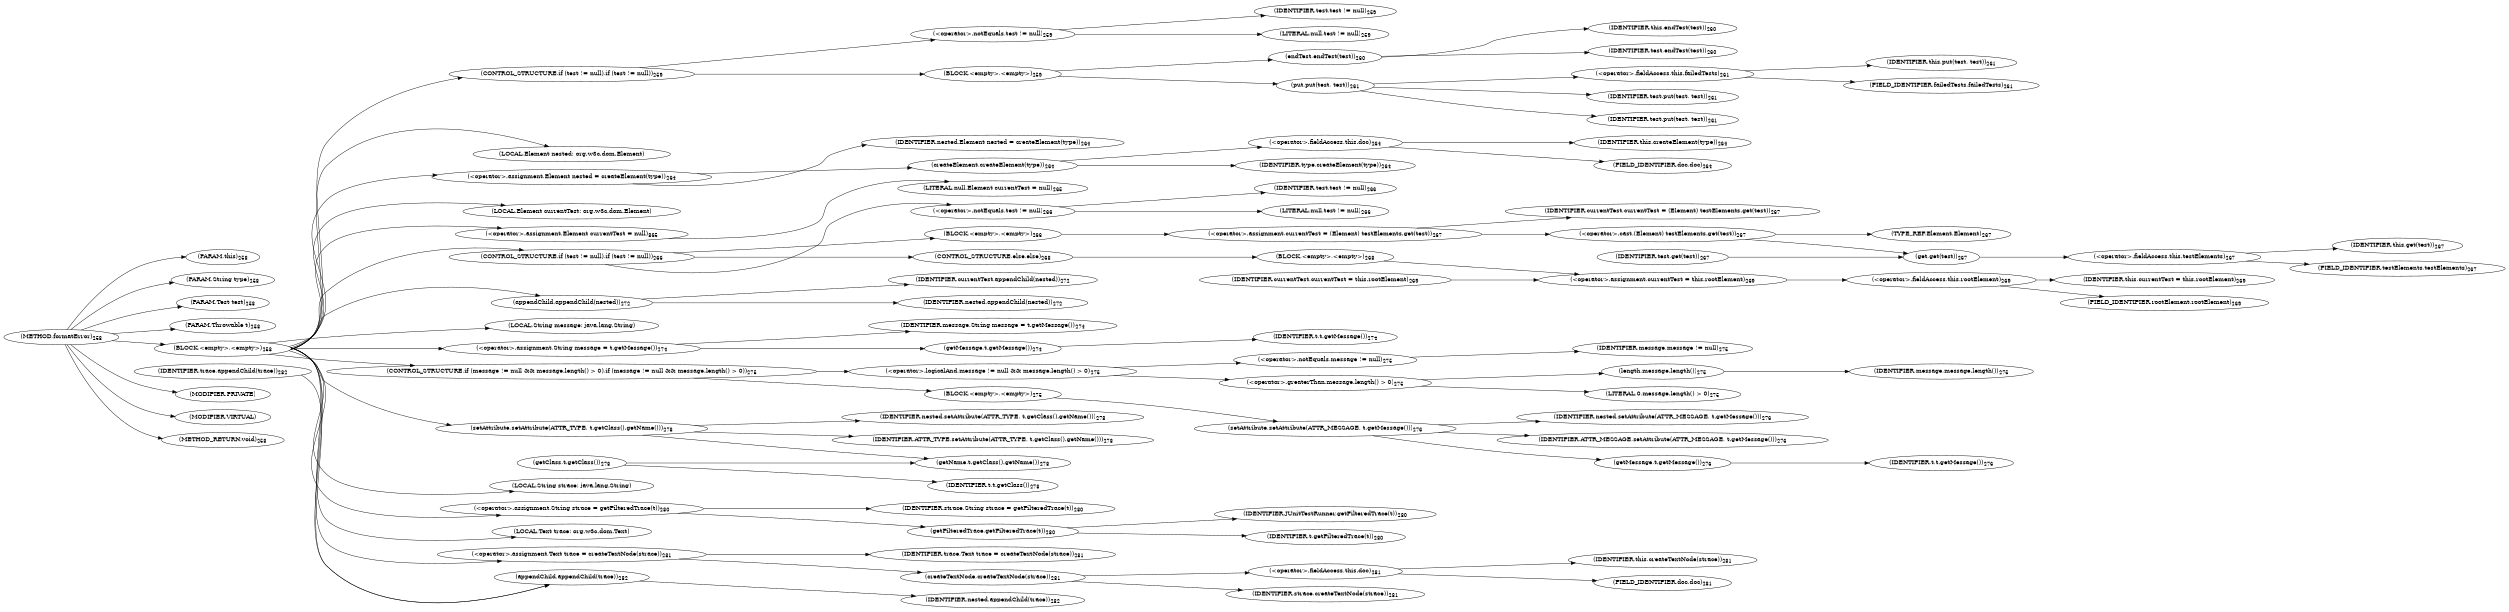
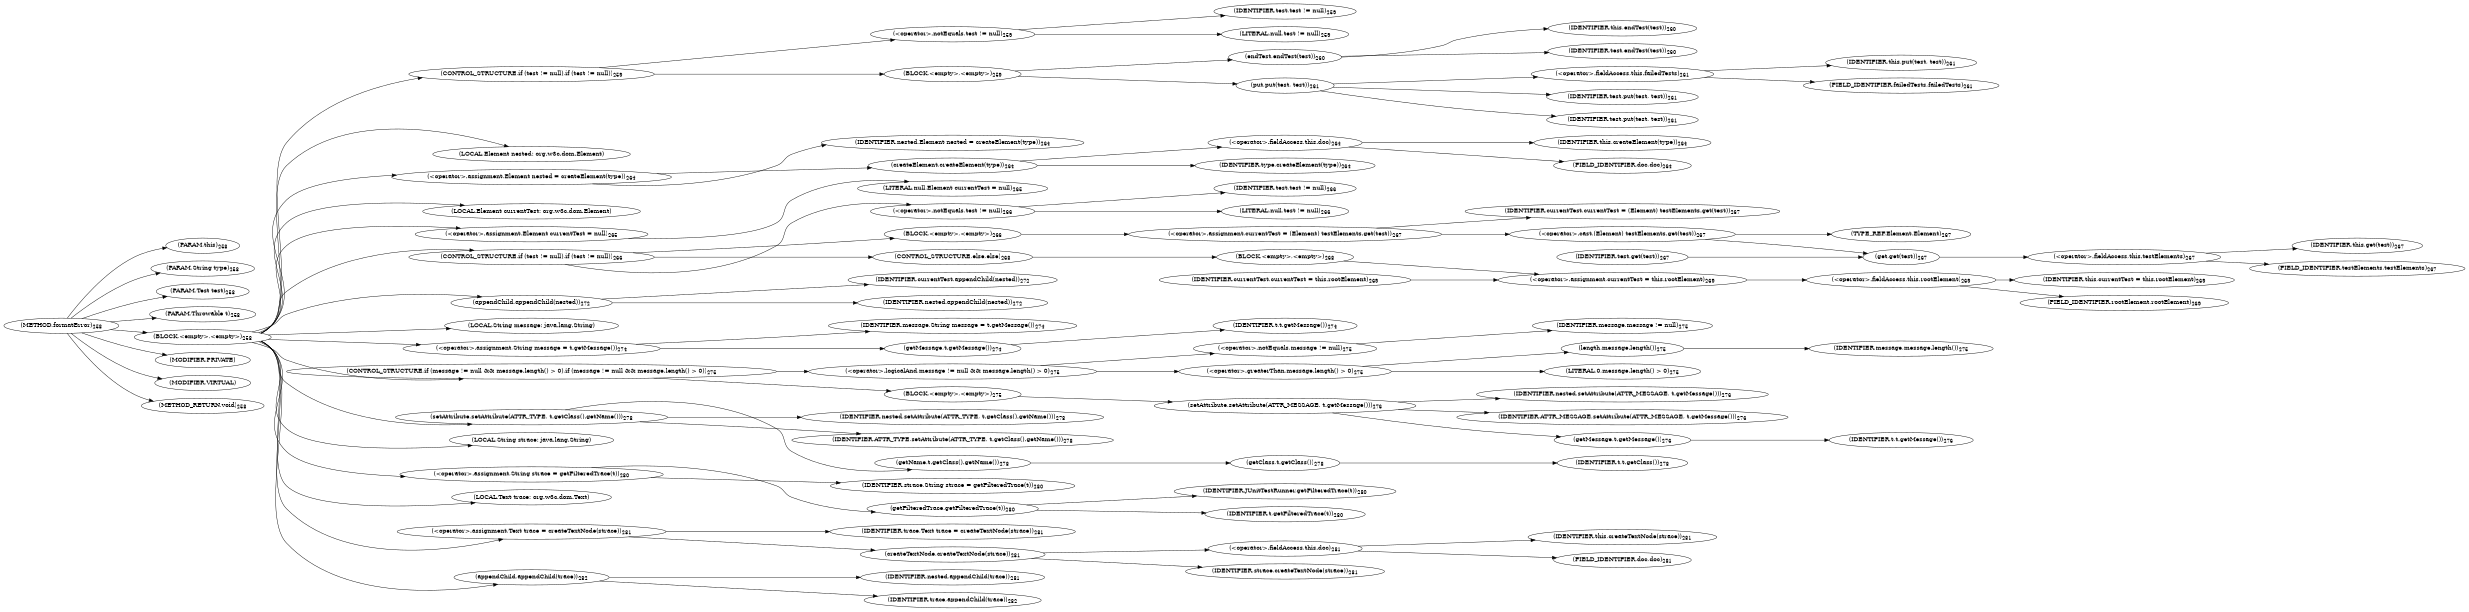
node "(<operator>.assignment,Element currentTest = null)": text "865" -> "265"
edge "(getClass,t.getClass())" -> "(getName,t.getClass().getName())": reversed
edge "(IDENTIFIER,trace,appendChild(trace))" -> "(appendChild,appendChild(trace))": reversed
node "(IDENTIFIER,nested,appendChild(trace))": text "282" -> "281"
